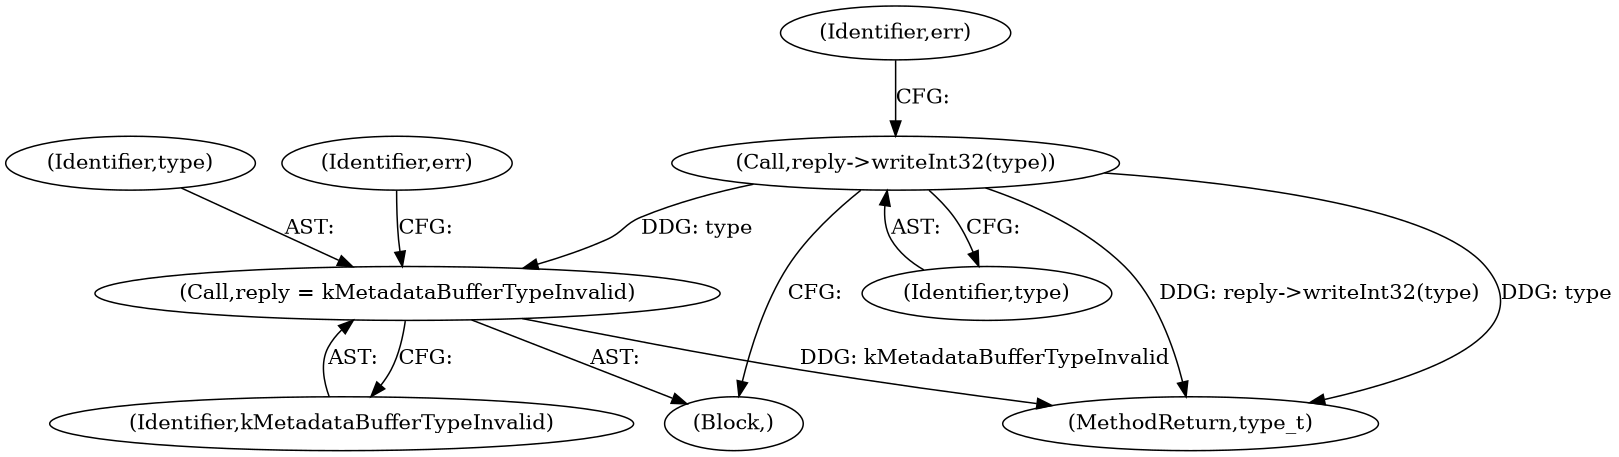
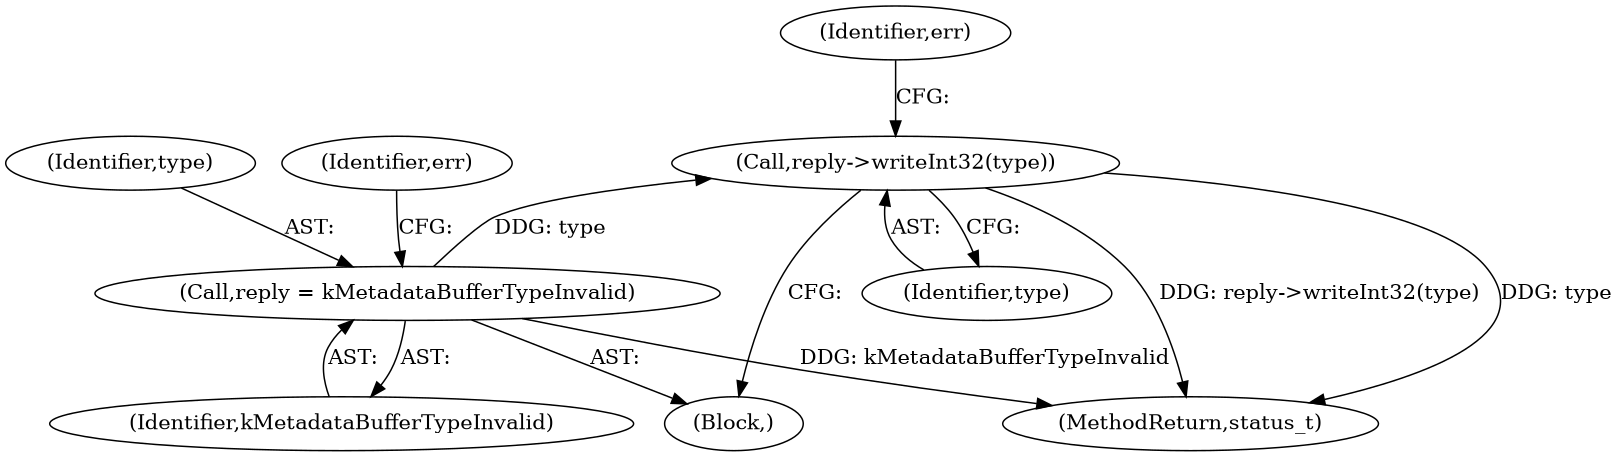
edge "(Call,reply->writeInt32(type))" -> "(Call,reply = kMetadataBufferTypeInvalid)": reversed
edge "(Call,reply = kMetadataBufferTypeInvalid)" -> "(Identifier,kMetadataBufferTypeInvalid)": label "CFG: " -> "AST: "
node "(MethodReturn,type_t)": label "(MethodReturn,type_t)" -> "(MethodReturn,status_t)"
